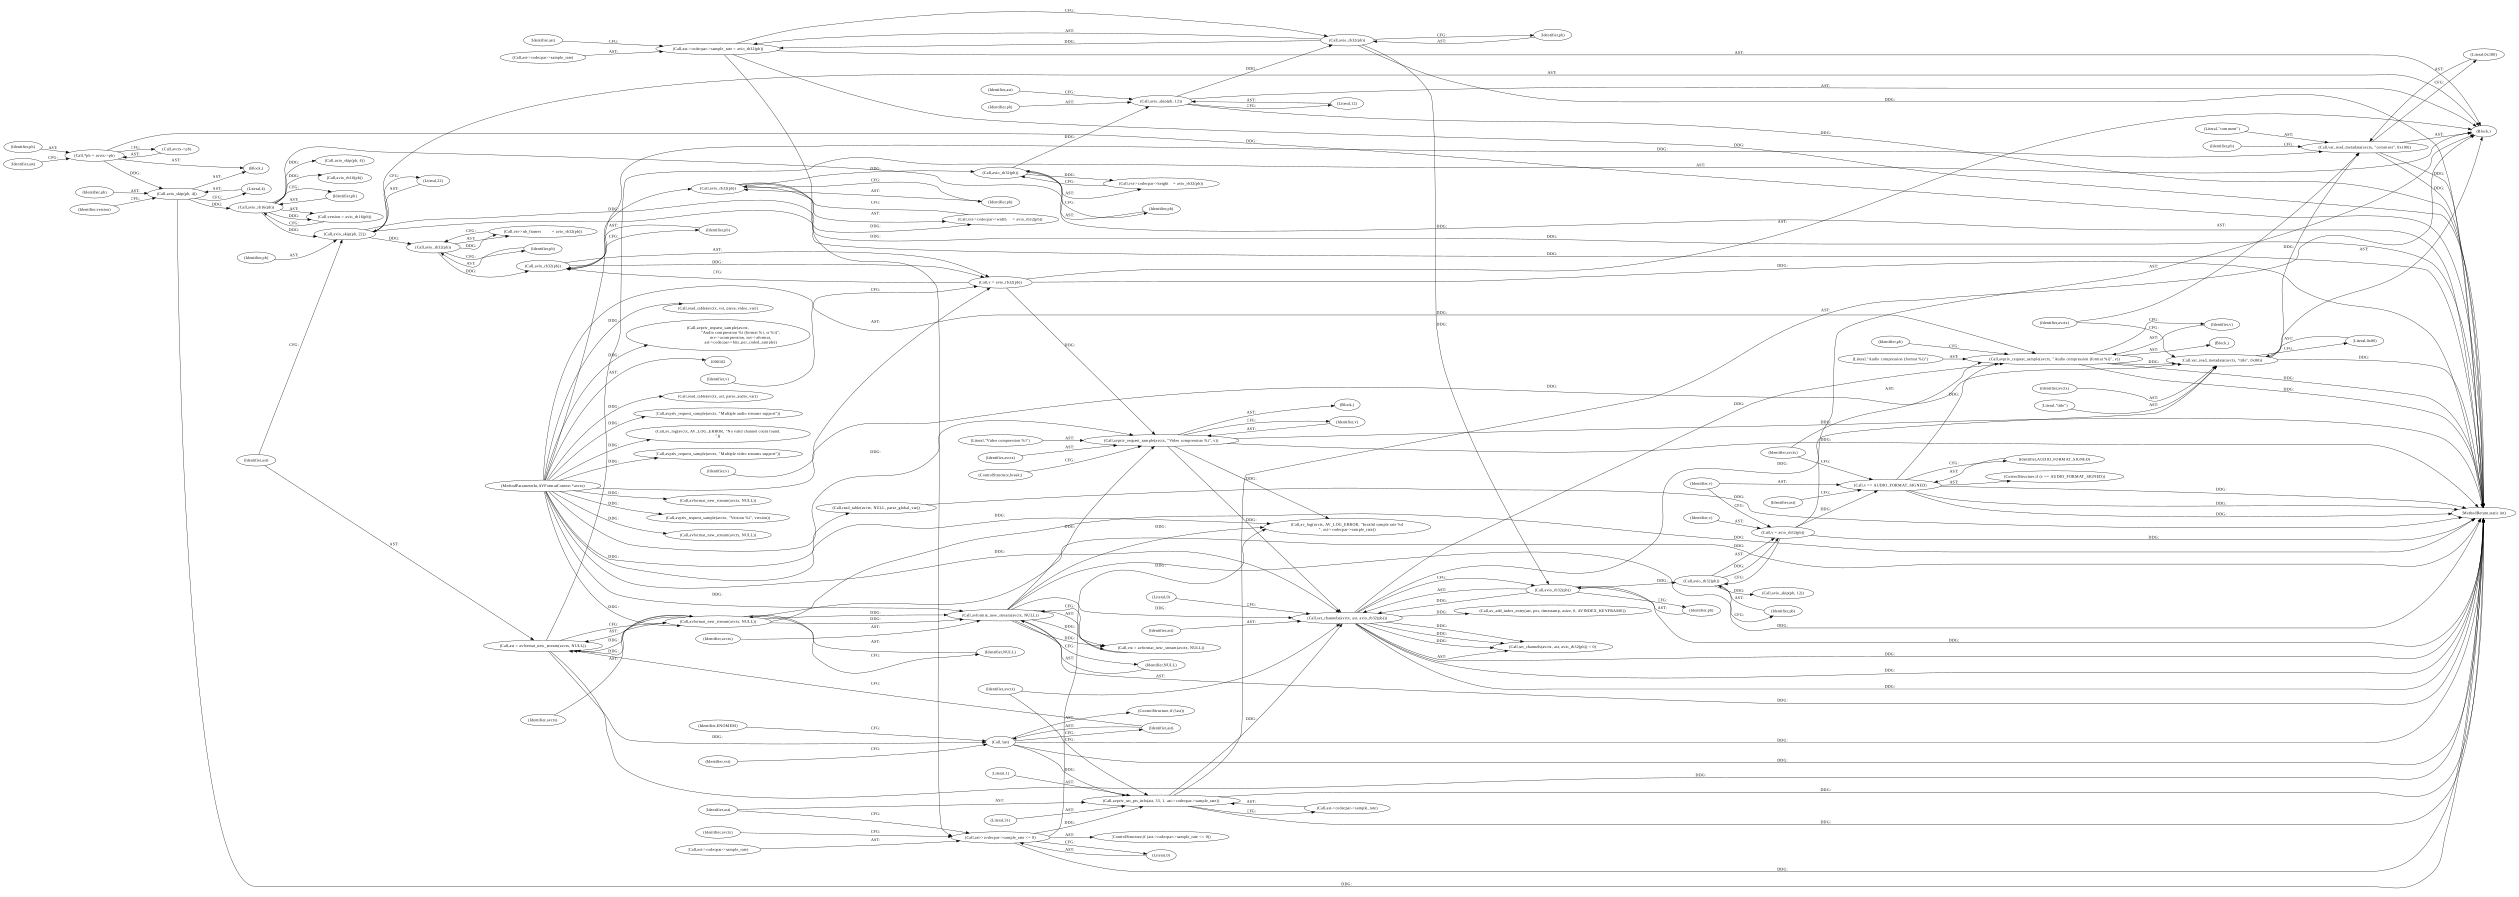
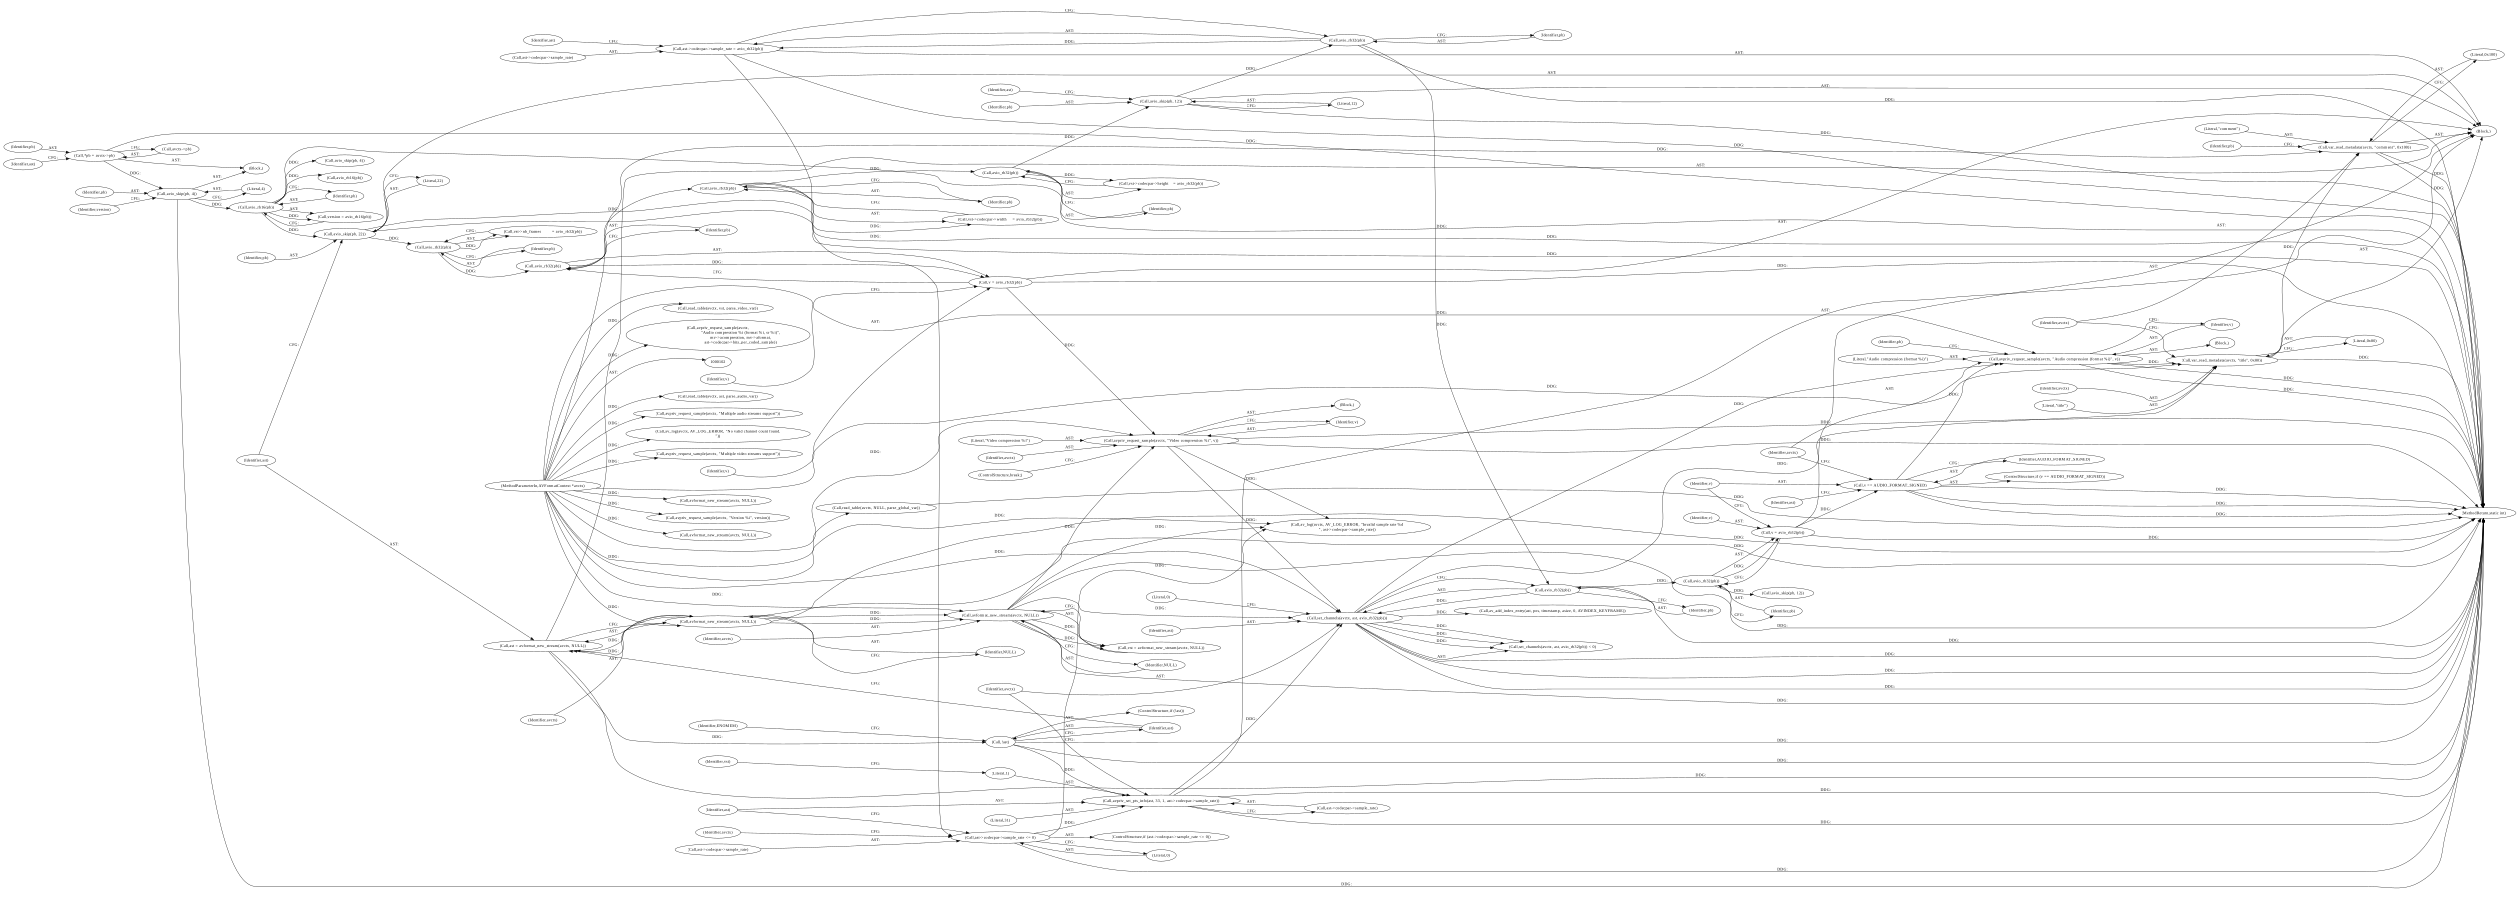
edge "(Identifier,vst)" -> "(Call,!ast)": now "(Identifier,vst)" -> "(Literal,1)"
